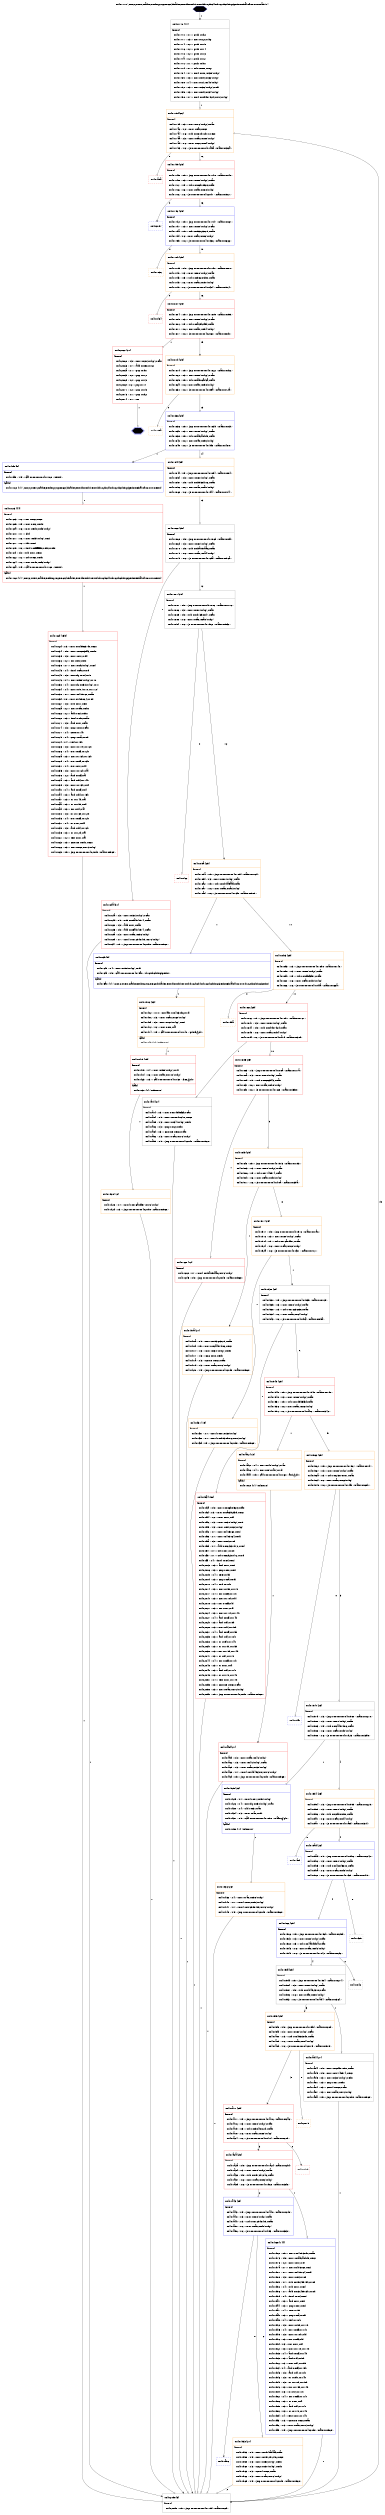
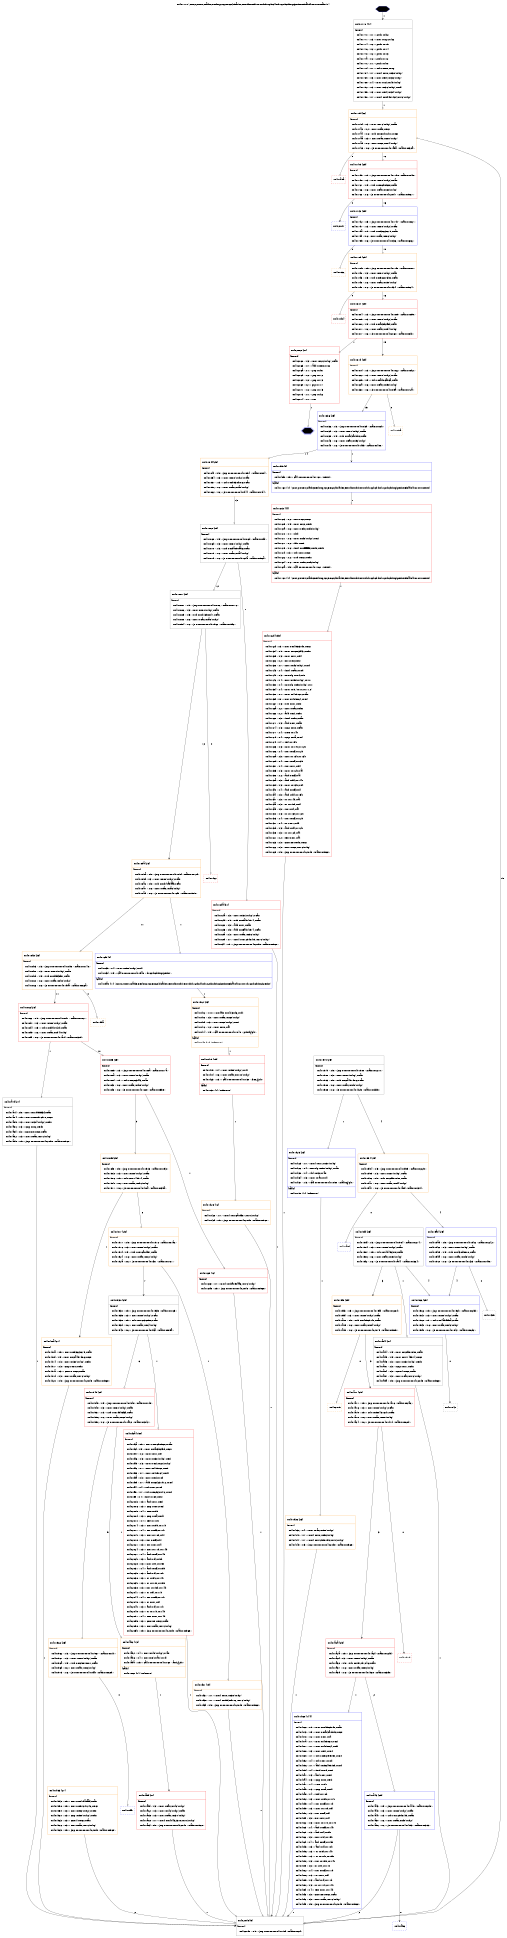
edge "0x401962 [25]" -> "0x40197b [25]": removed, label "5"
edge "0x4019c6 [25]" -> "0x4019df [25]": reversed
edge "0x401a43 [25]" -> "0x401b53 [27]": now "0x401a43 [25]" -> "0x4020de [5]"
